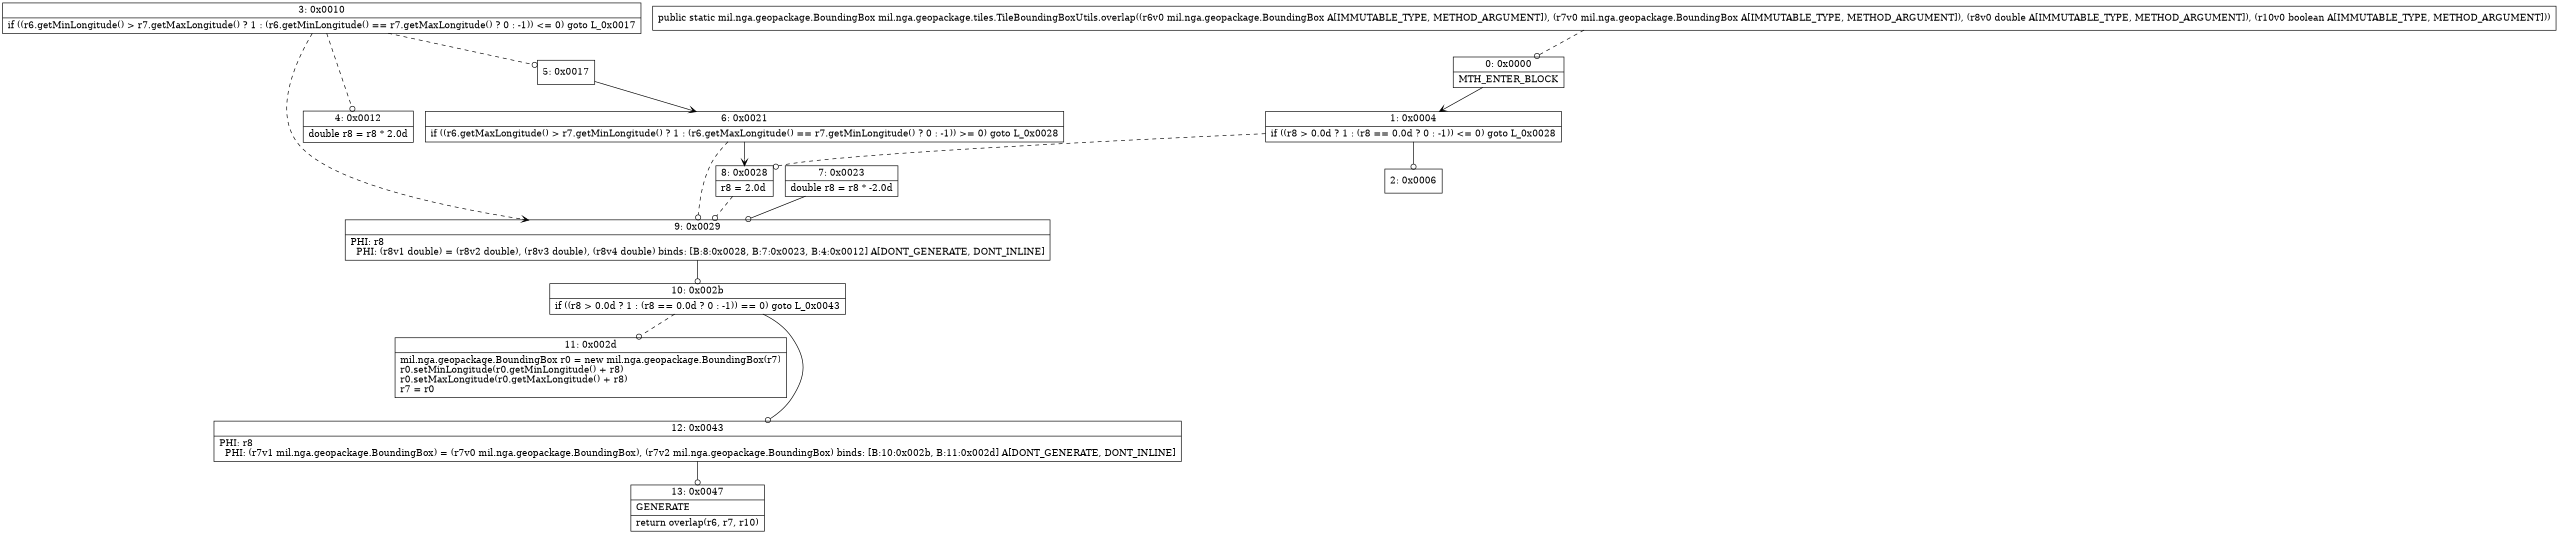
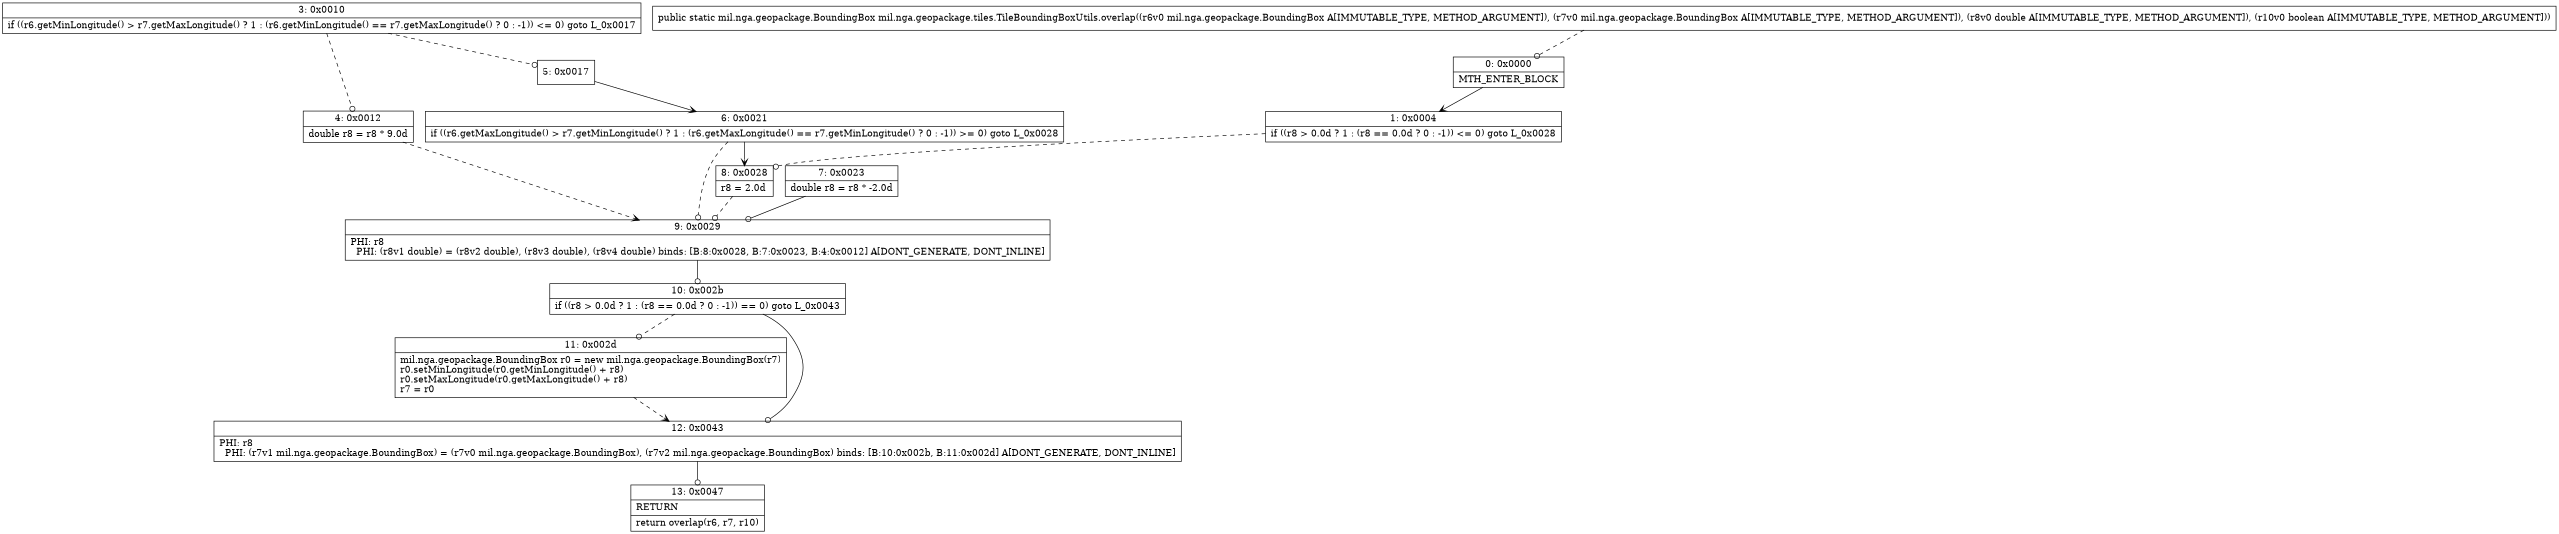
node "4: 0x0012": text "double r8 = r8 * 2.0d" -> "double r8 = r8 * 9.0d"
edge "3: 0x0010" -> "9: 0x0029": now "4: 0x0012" -> "9: 0x0029"
node "2: 0x0006": removed
edge "11: 0x002d" -> "12: 0x0043": added
node "13: 0x0047": text "GENERATE" -> "RETURN"
